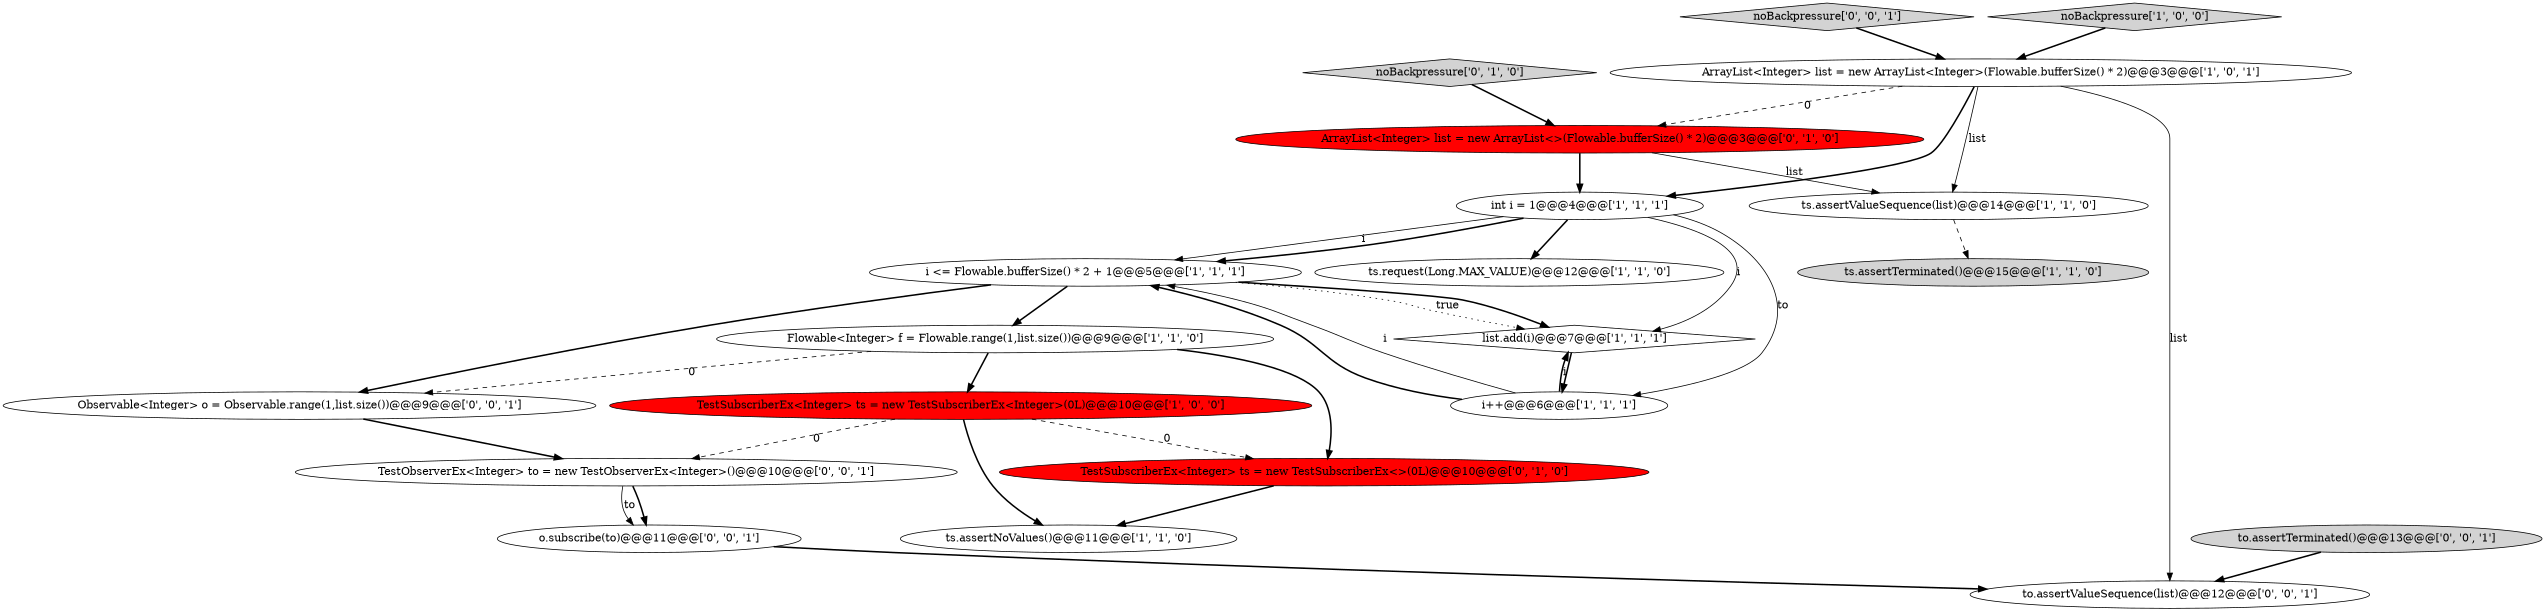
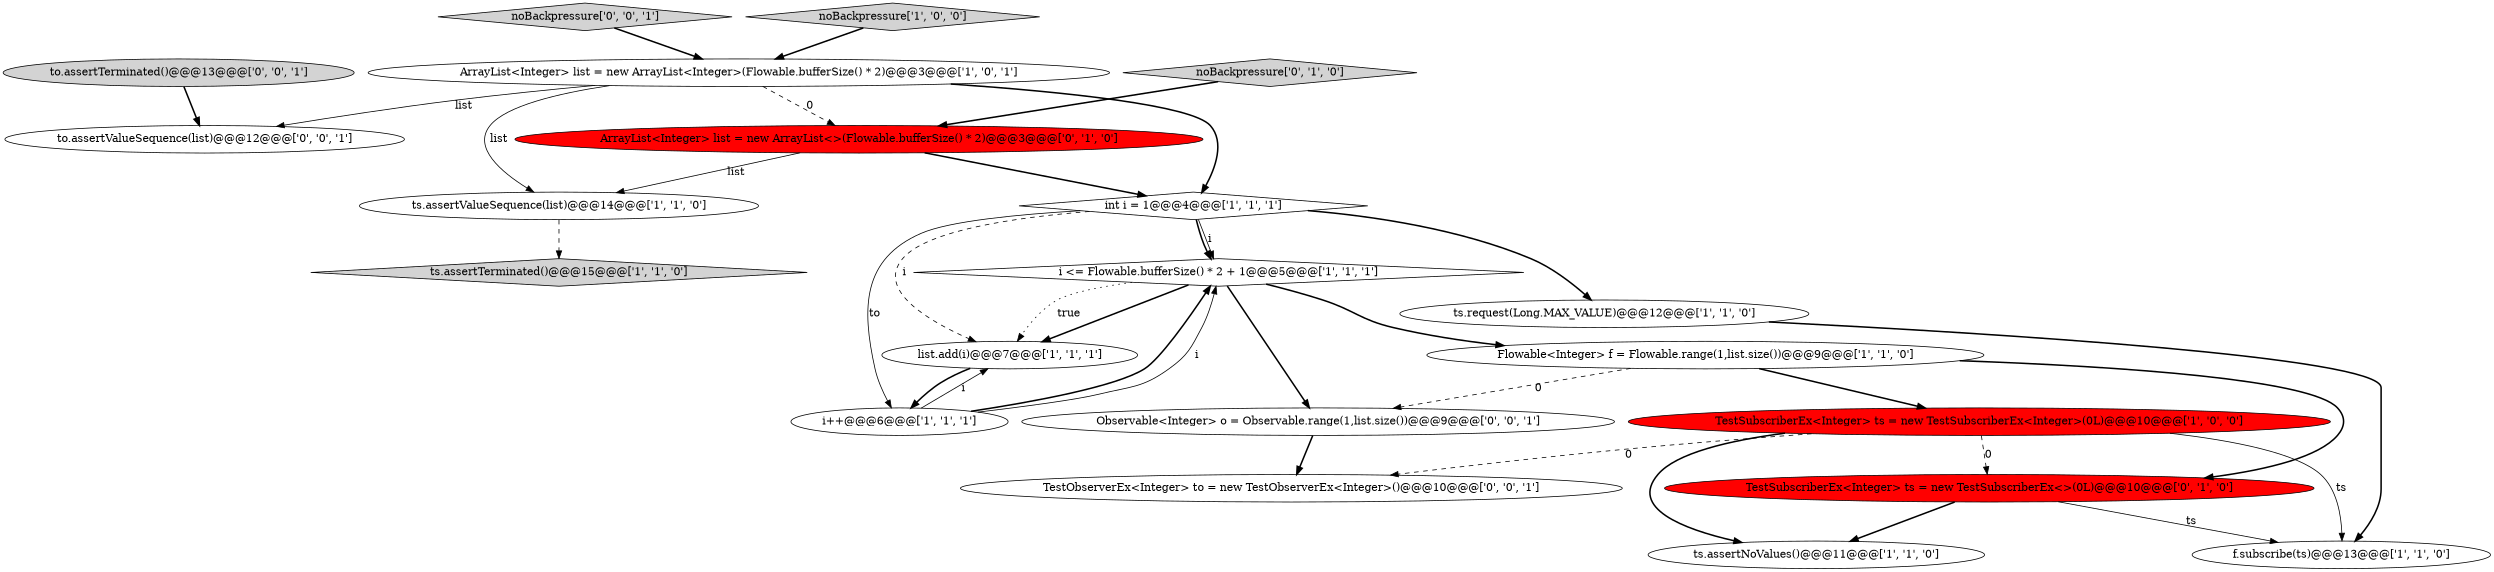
node "int i = 1@@@4@@@['1', '1', '1']": shape ellipse -> diamond
edge "int i = 1@@@4@@@['1', '1', '1']" -> "list.add(i)@@@7@@@['1', '1', '1']": style solid -> dashed
node "i <= Flowable.bufferSize() * 2 + 1@@@5@@@['1', '1', '1']": shape ellipse -> diamond
node "ts.assertTerminated()@@@15@@@['1', '1', '0']": shape ellipse -> diamond
node "list.add(i)@@@7@@@['1', '1', '1']": shape diamond -> ellipse
edge "i++@@@6@@@['1', '1', '1']" -> "list.add(i)@@@7@@@['1', '1', '1']": style bold -> solid
node "o.subscribe(to)@@@11@@@['0', '0', '1']": removed
node "f.subscribe(ts)@@@13@@@['1', '1', '0']": added
